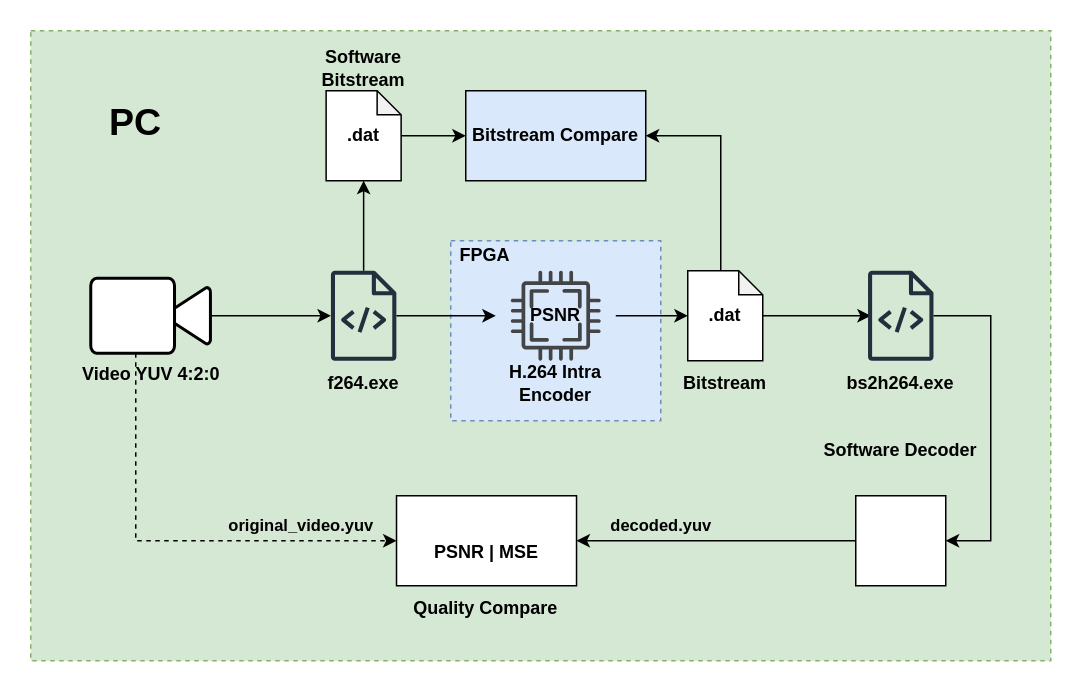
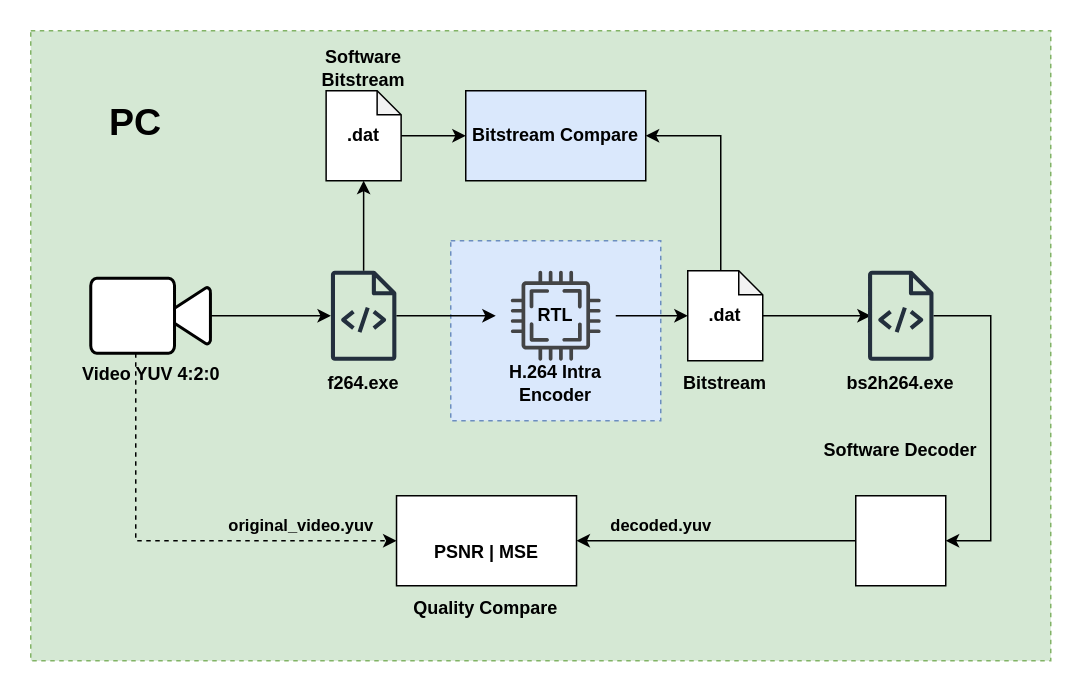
node "FPGA": removed
node "PSNR": label "PSNR" -> "RTL"
